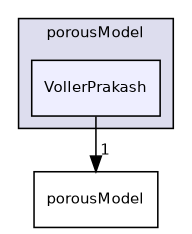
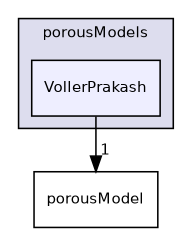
cluster "porousModel": label "porousModel" -> "porousModels"
